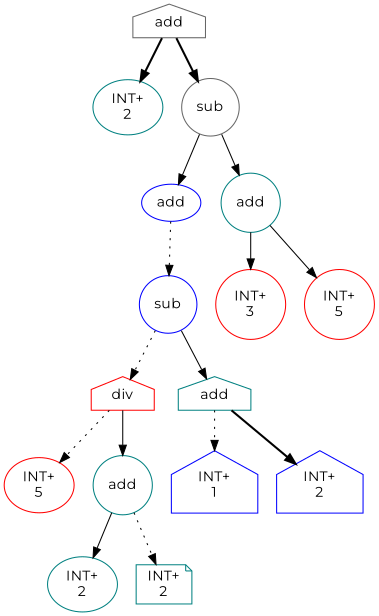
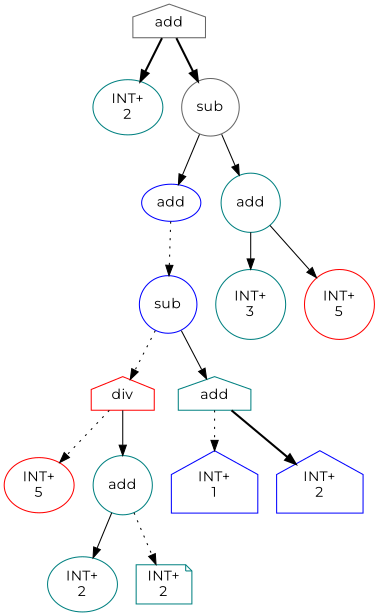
node "INT+ 3": color red -> teal
